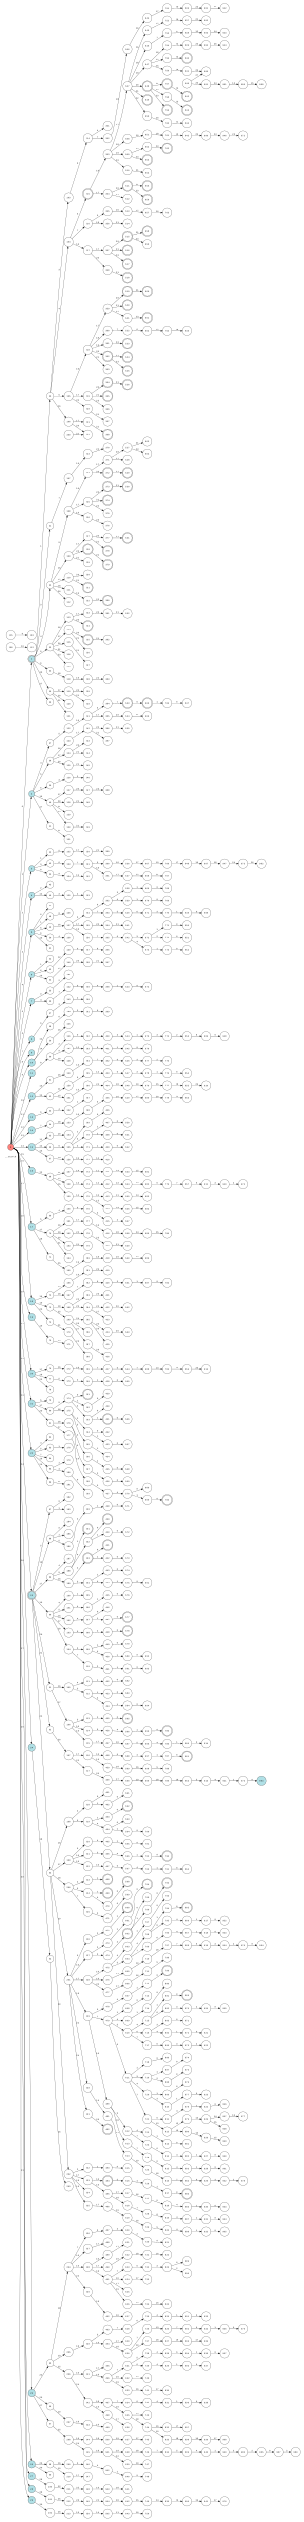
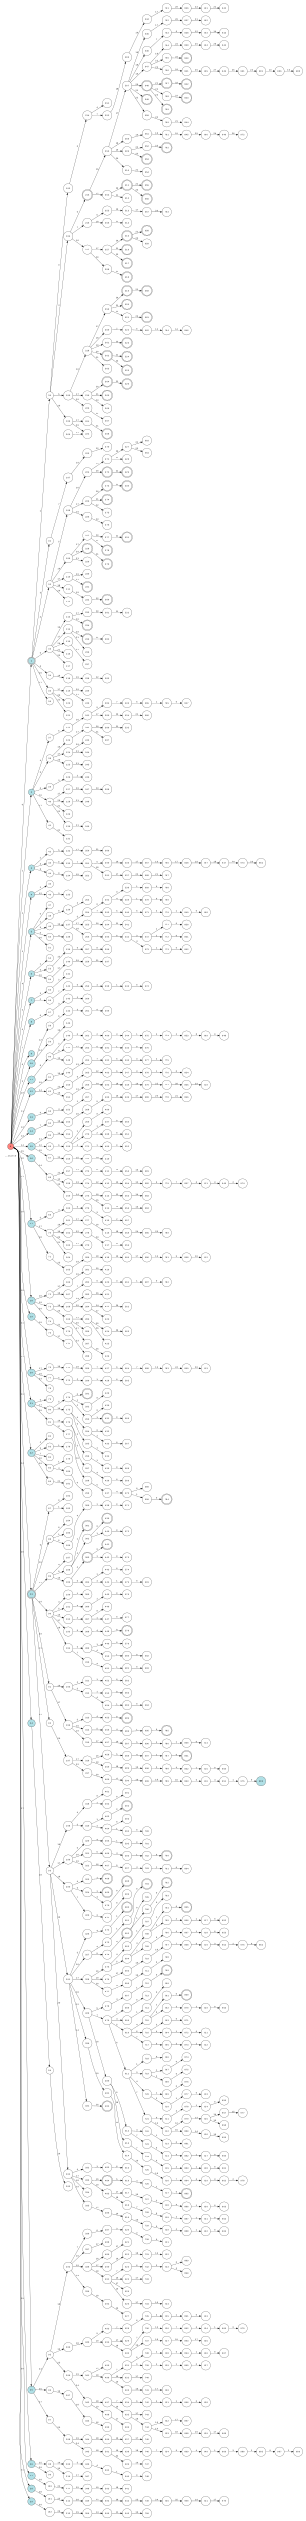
edge "945" -> "905": reversed
node "533": shape doublecircle -> circle
node "665": shape doublecircle -> circle
edge "135" -> "253": now "136" -> "253"
node "781": added
node "577": shape doublecircle -> circle
node "862": added
